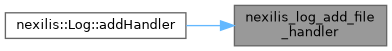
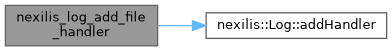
edge "nexilis::Log::addHandler" -> "nexilis_log_add_file _handler": reversed
